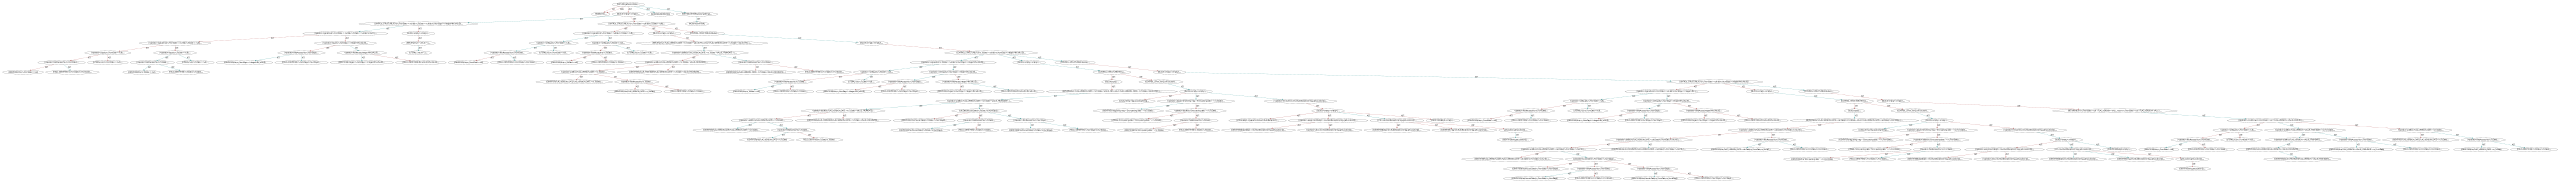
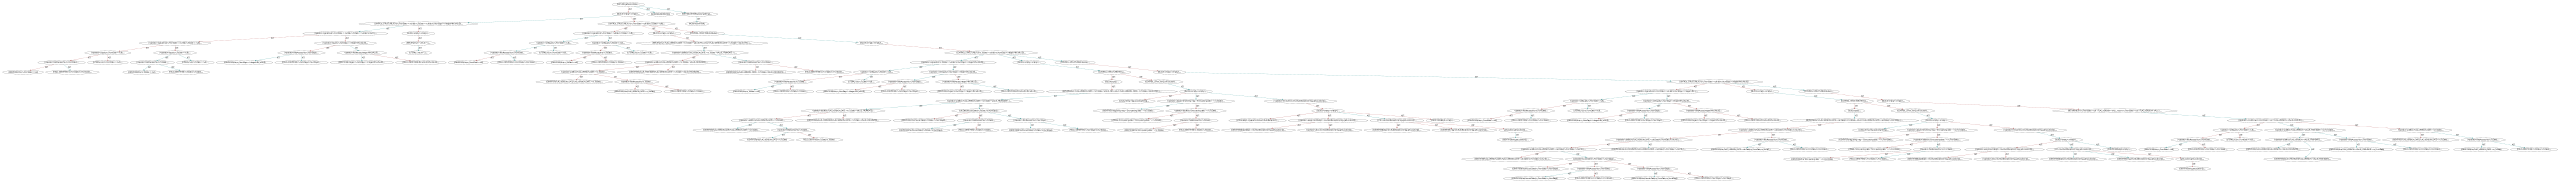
node "(PARAM,this)": removed
edge "(IDENTIFIER,FLAG_VERSION,FLAG_VERSION + VALUE_FROMDATE)" -> "(IDENTIFIER,VALUE_FROMDATE,FLAG_VERSION + VALUE_FROMDATE)": now "(<operator>.addition,FLAG_VERSION + VALUE_FROMDATE)" -> "(IDENTIFIER,VALUE_FROMDATE,FLAG_VERSION + VALUE_FROMDATE)"
